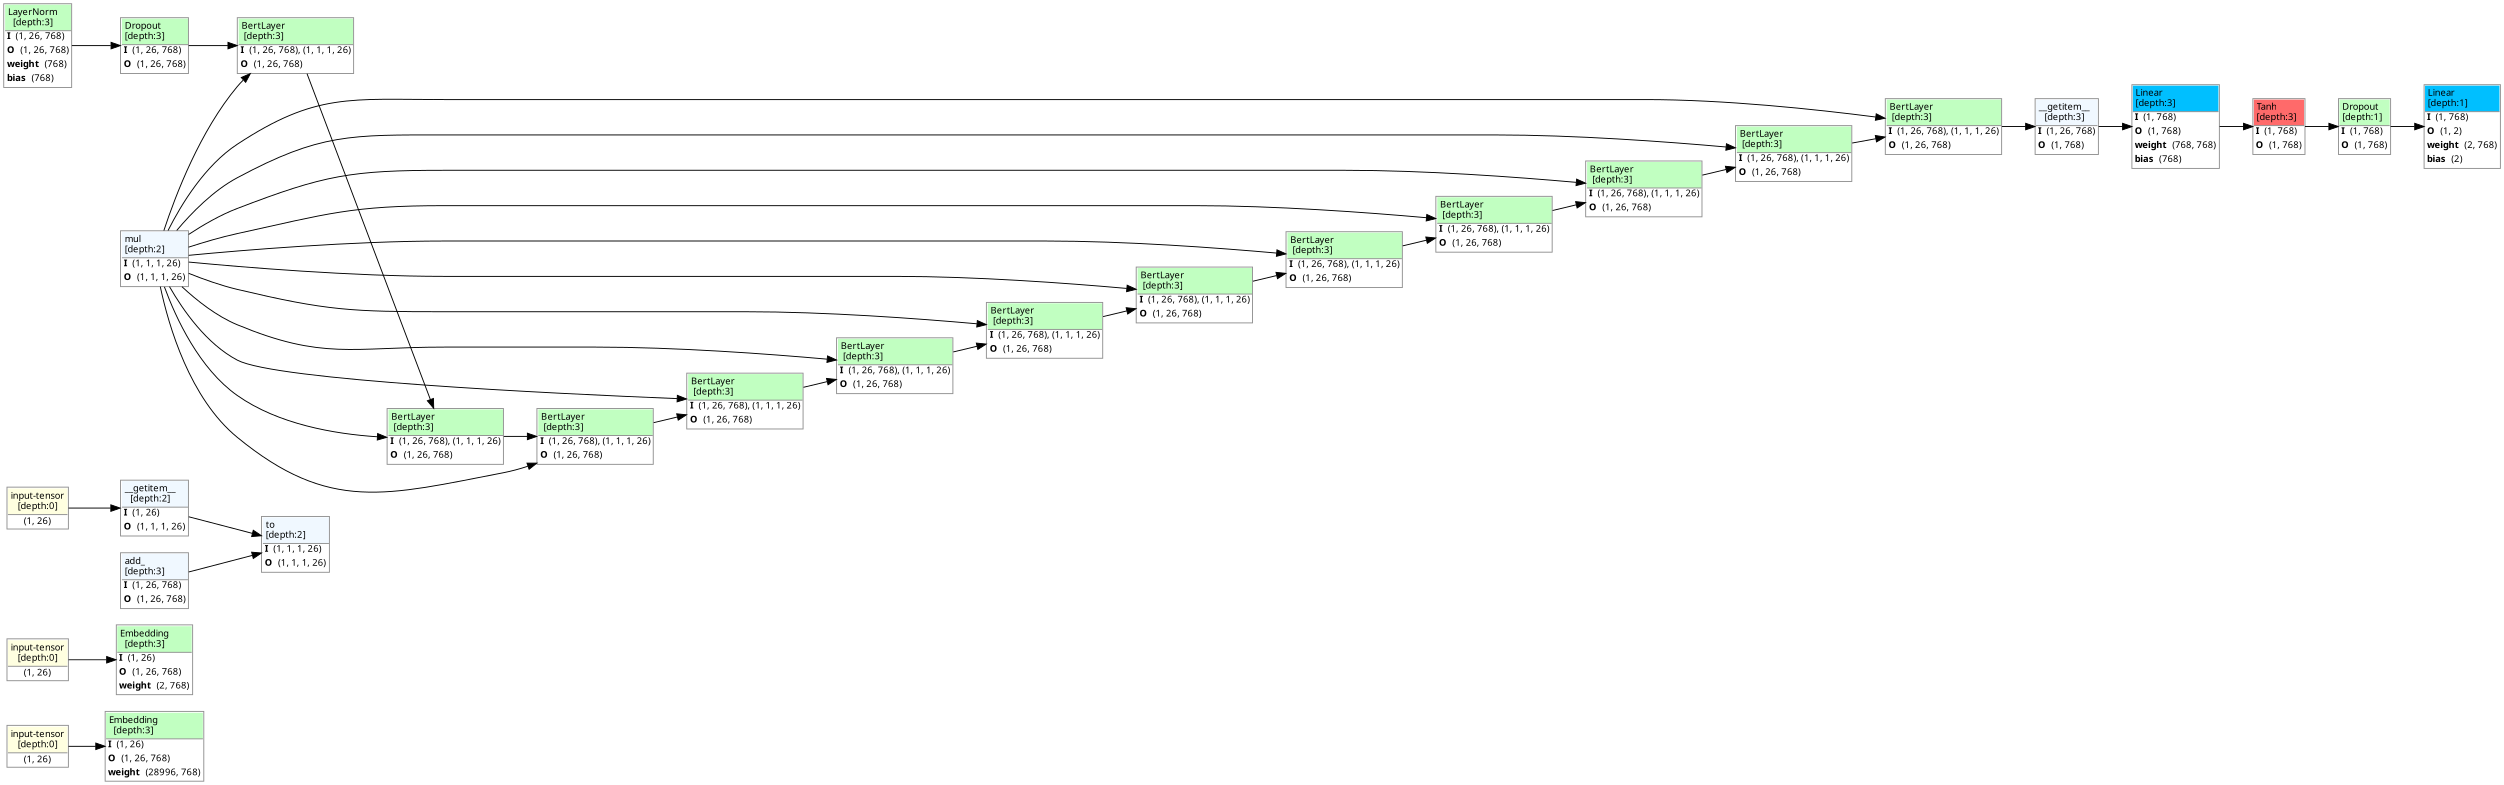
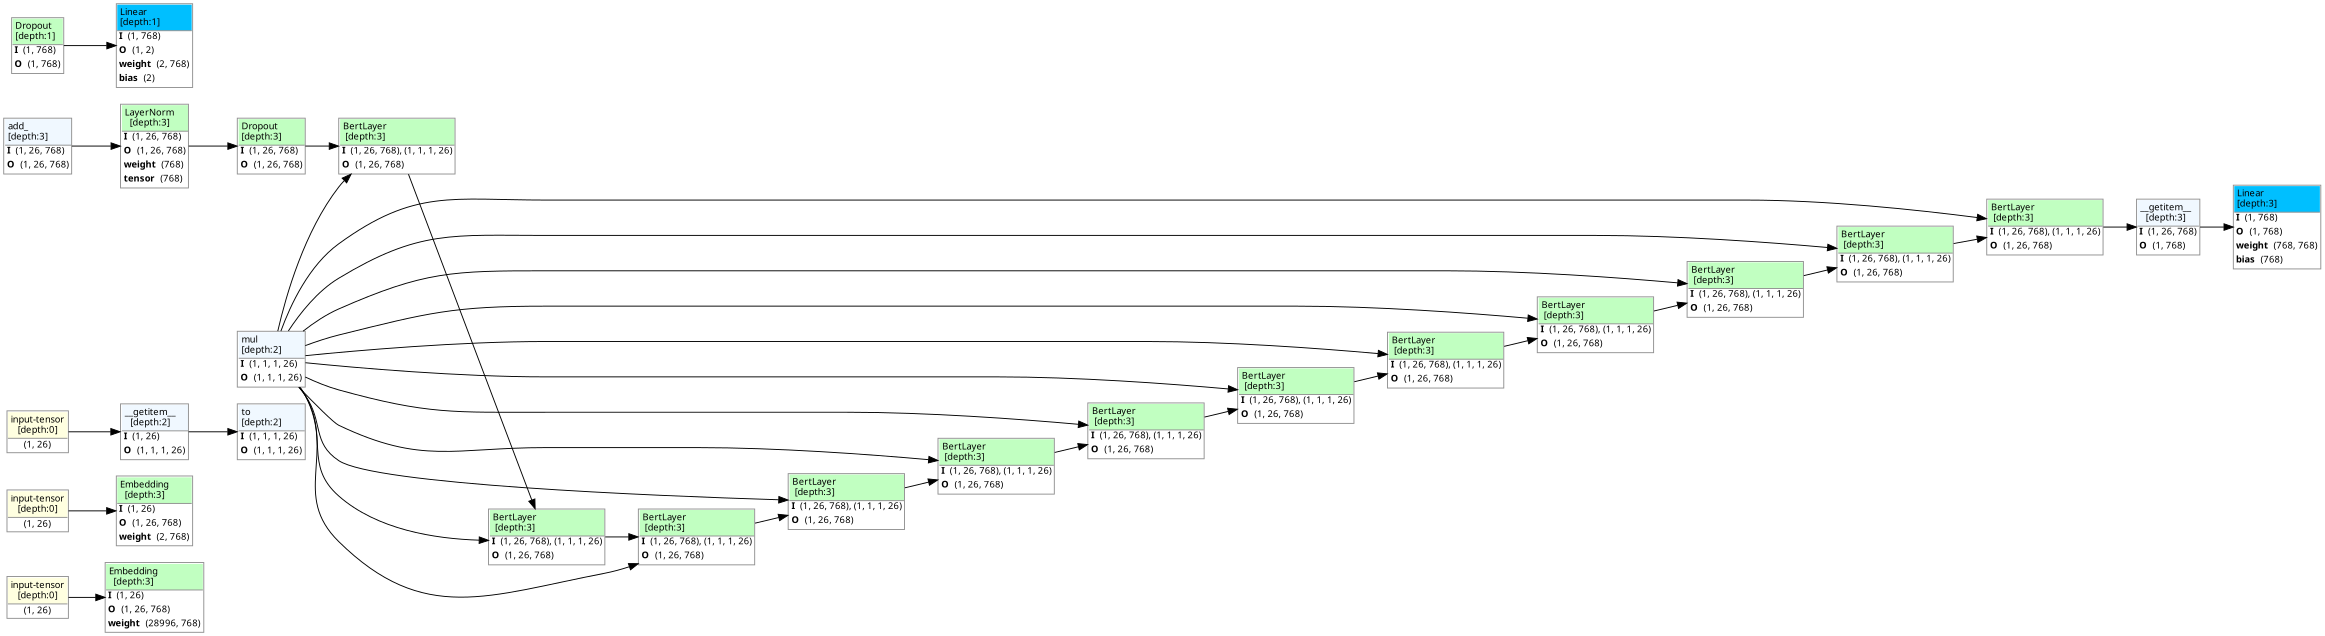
node "LayerNorm": text "bias" -> "tensor"
node "Tanh": removed
edge "add_" -> "to": now "add_" -> "LayerNorm"
